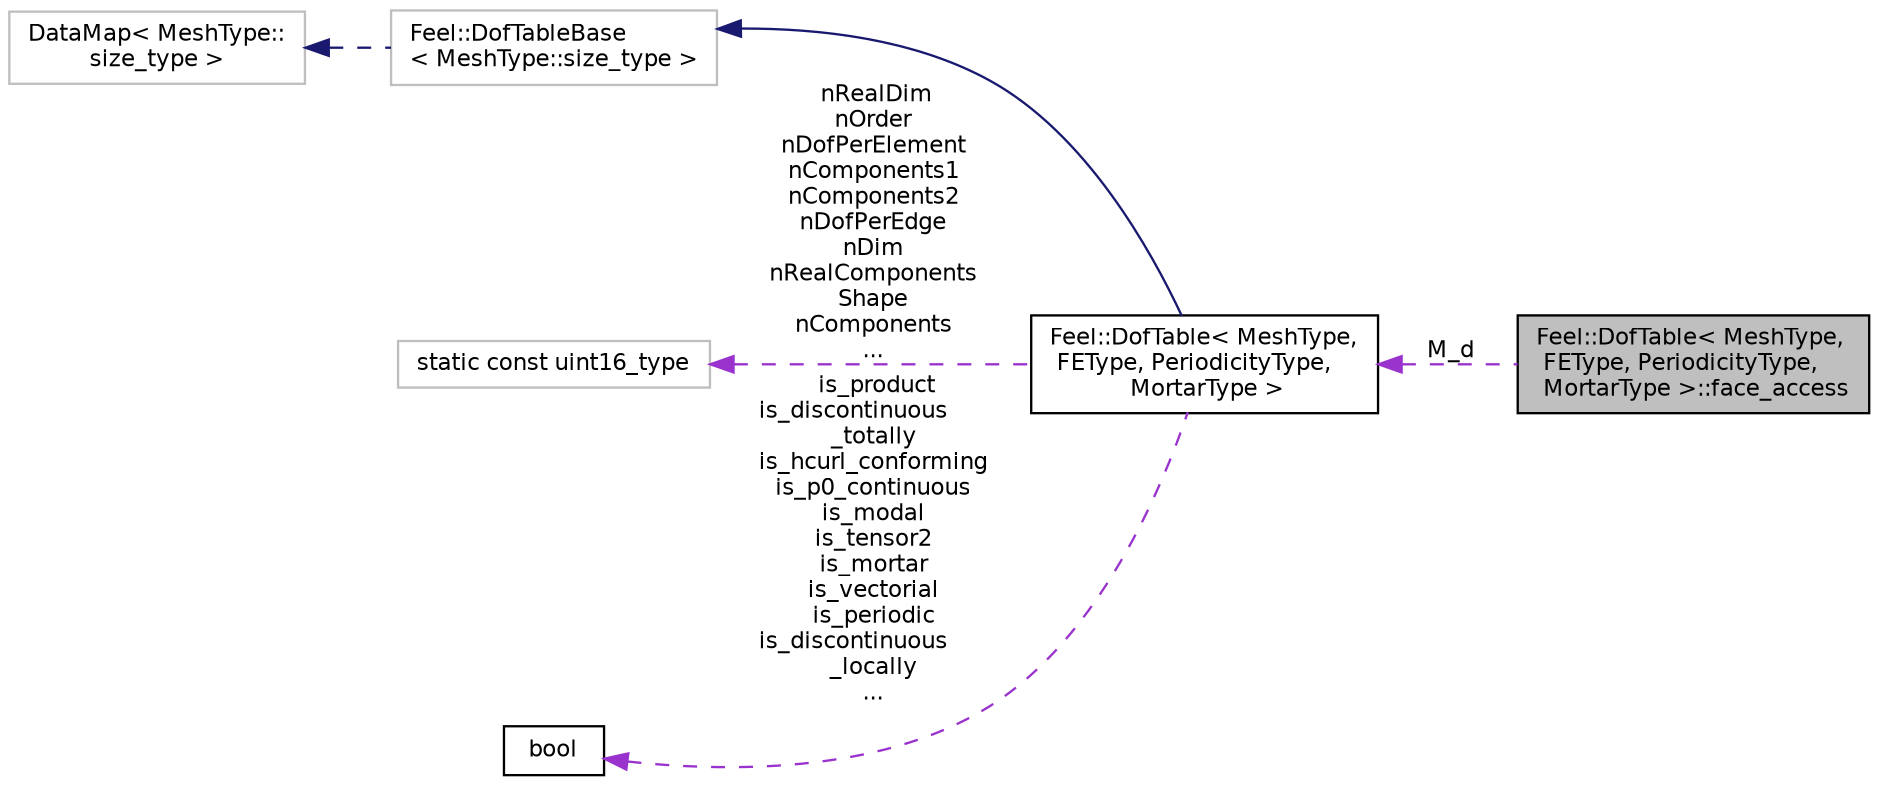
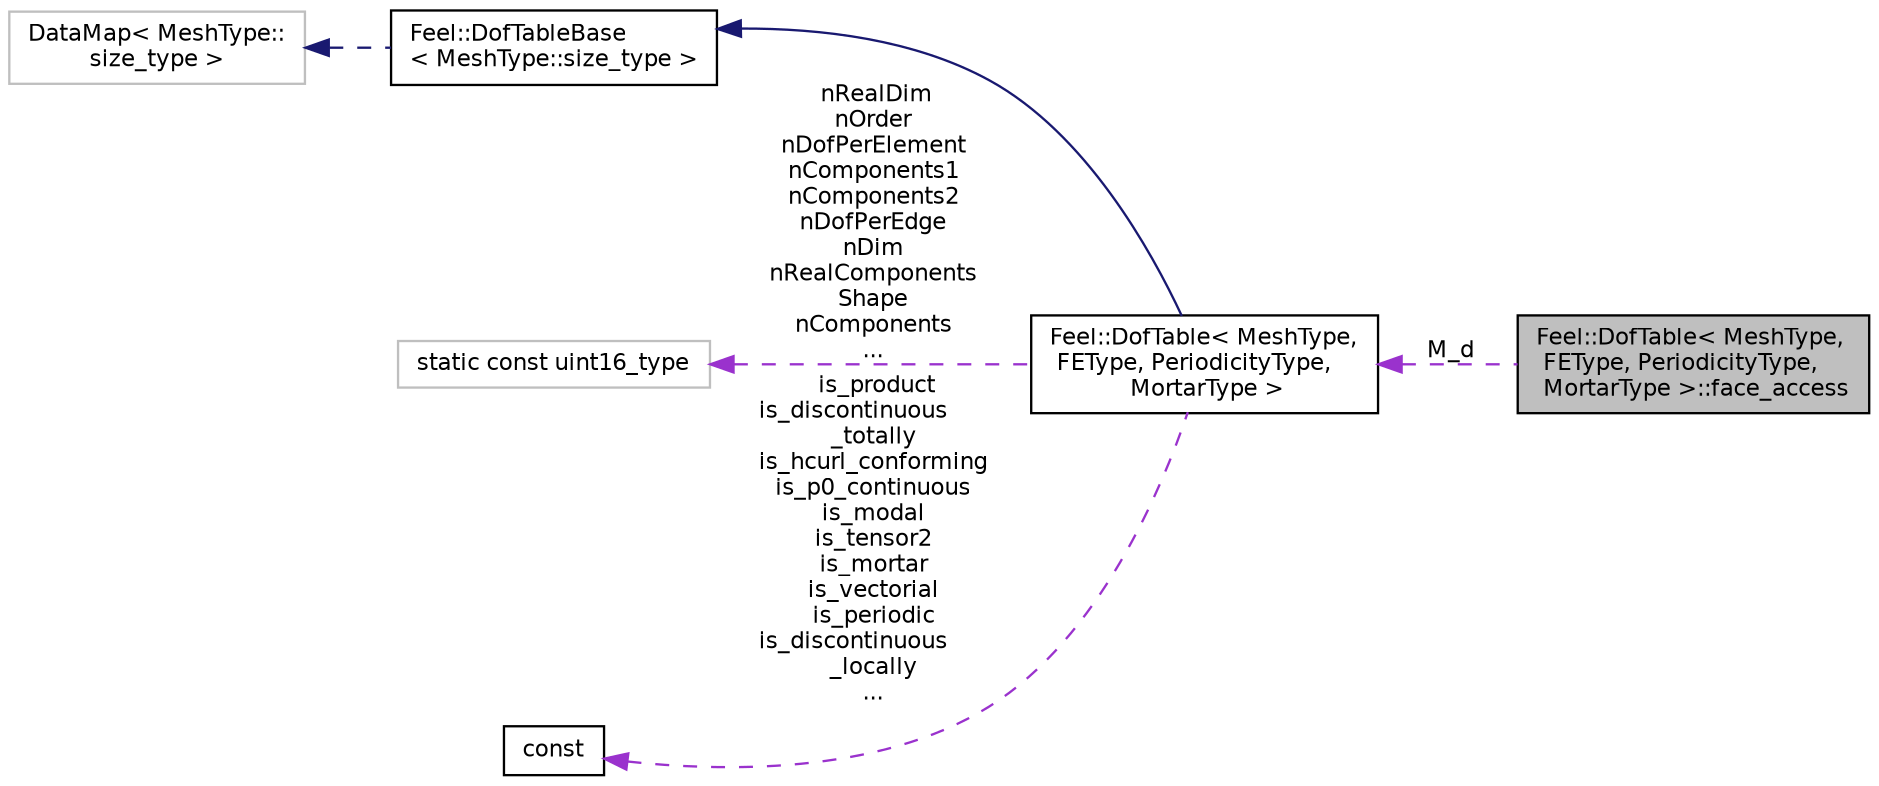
node "Feel::DofTableBase < MeshType::size_type >": color grey75 -> black
node "bool": label "bool" -> "const"
